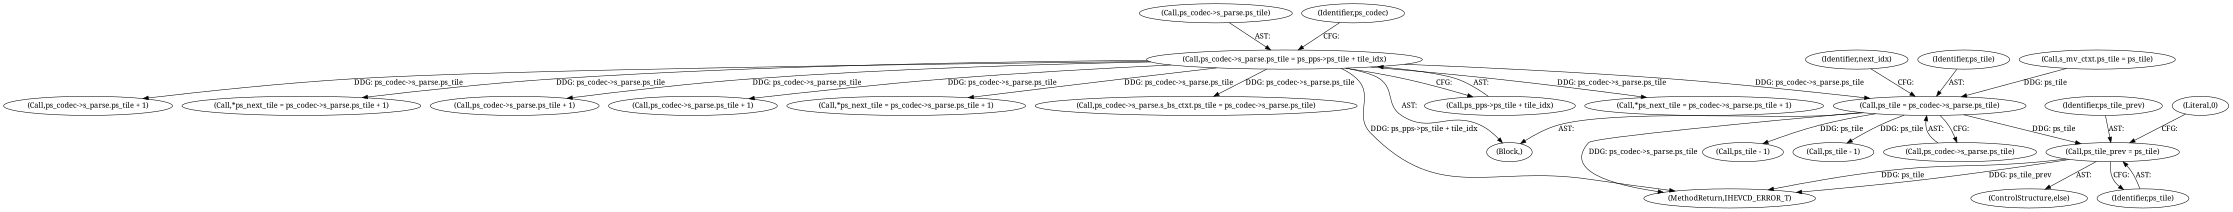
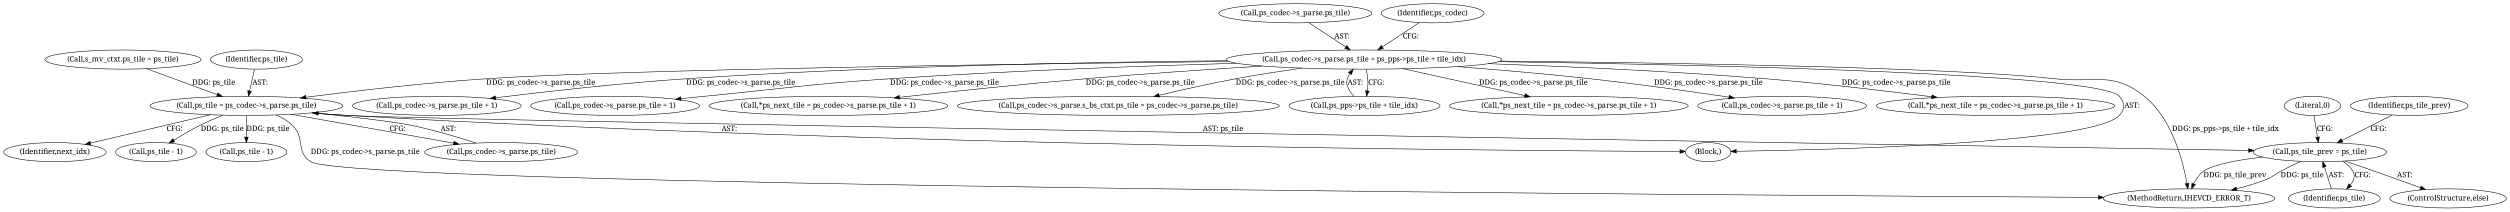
edge "(Identifier,next_idx)" -> "(Call,ps_tile = ps_codec->s_parse.ps_tile)": reversed
edge "(Call,ps_tile = ps_codec->s_parse.ps_tile)" -> "(Call,ps_tile_prev = ps_tile)": label "DDG: ps_tile" -> "AST: ps_tile"
edge "(Identifier,ps_tile_prev)" -> "(Call,ps_tile_prev = ps_tile)": label "AST: " -> "CFG: "
